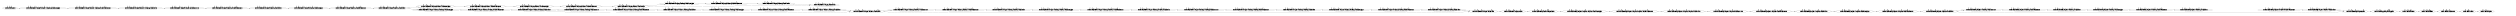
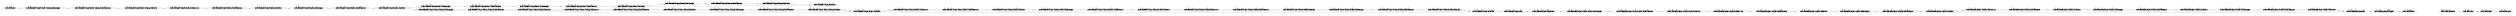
node "root_a_0/backbone_a_5/body_e_10/block_a_19/block_b/conv3x3_0": added
node "root_a_1/head_b/affine_0": removed
node "root_a_1/head_b/batch_norm_0": label "root_a_1/head_b/batch_norm_0" -> "head_a_1/head_b/batch_norm_0"
node "root_a_1/head_b/output_0": added
